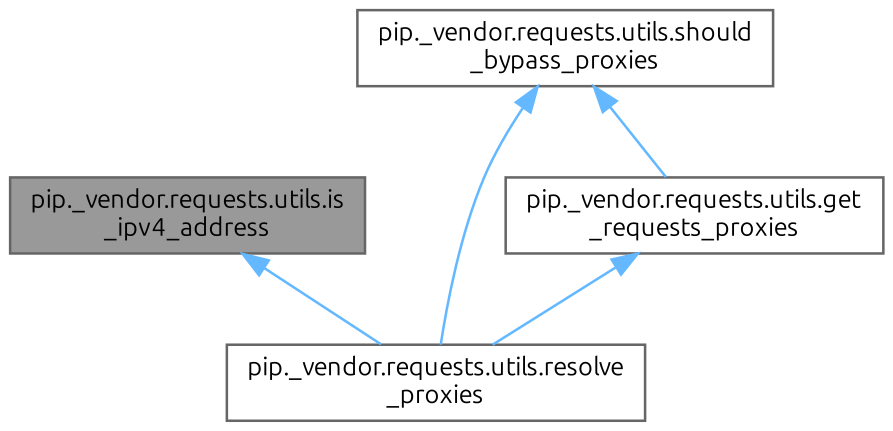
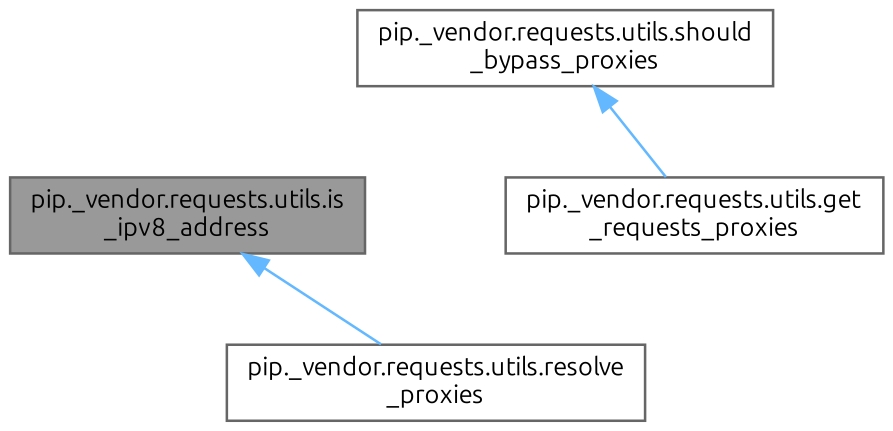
node "pip._vendor.requests.utils.is _ipv4_address": label "pip._vendor.requests.utils.is _ipv4_address" -> "pip._vendor.requests.utils.is _ipv8_address"
edge "pip._vendor.requests.utils.resolve _proxies" -> "pip._vendor.requests.utils.should _bypass_proxies": removed
edge "pip._vendor.requests.utils.resolve _proxies" -> "pip._vendor.requests.utils.get _requests_proxies": removed
